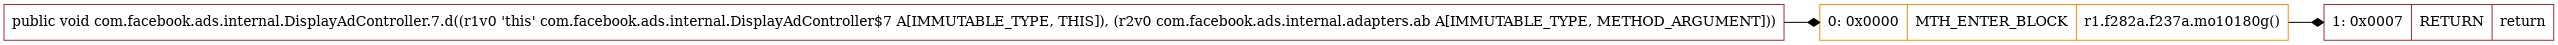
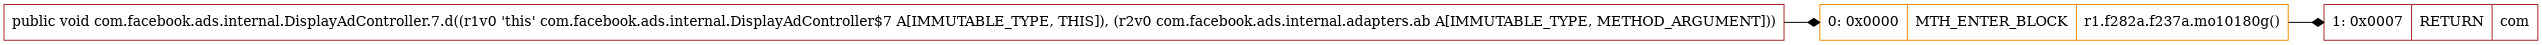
node "1: 0x0007": text "return" -> "com"
